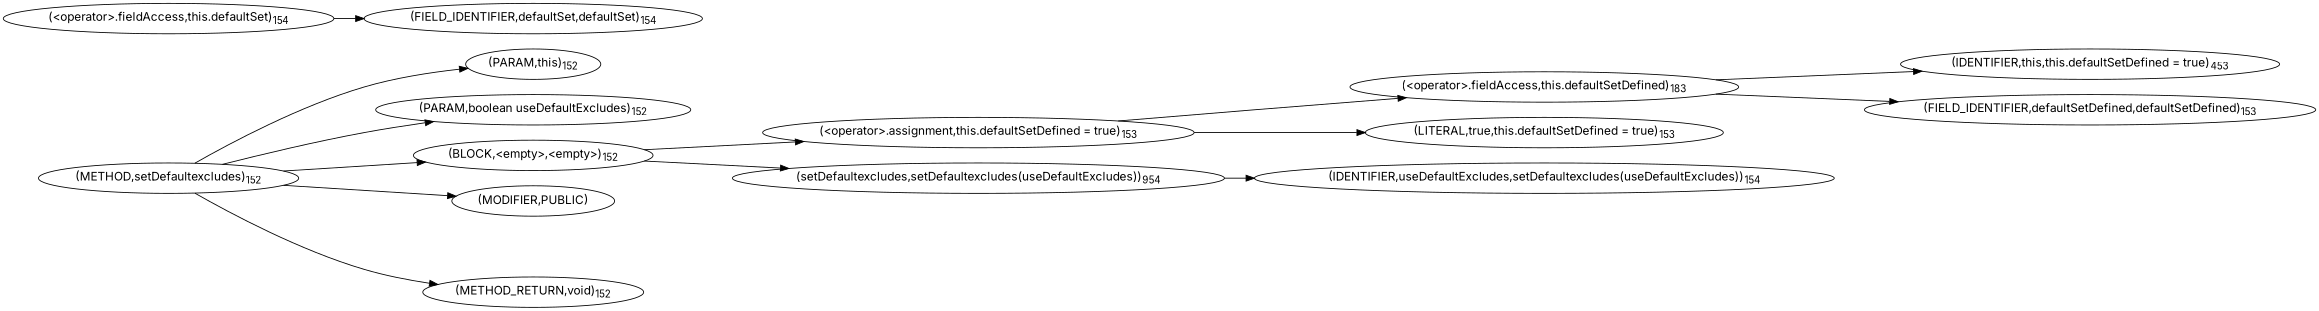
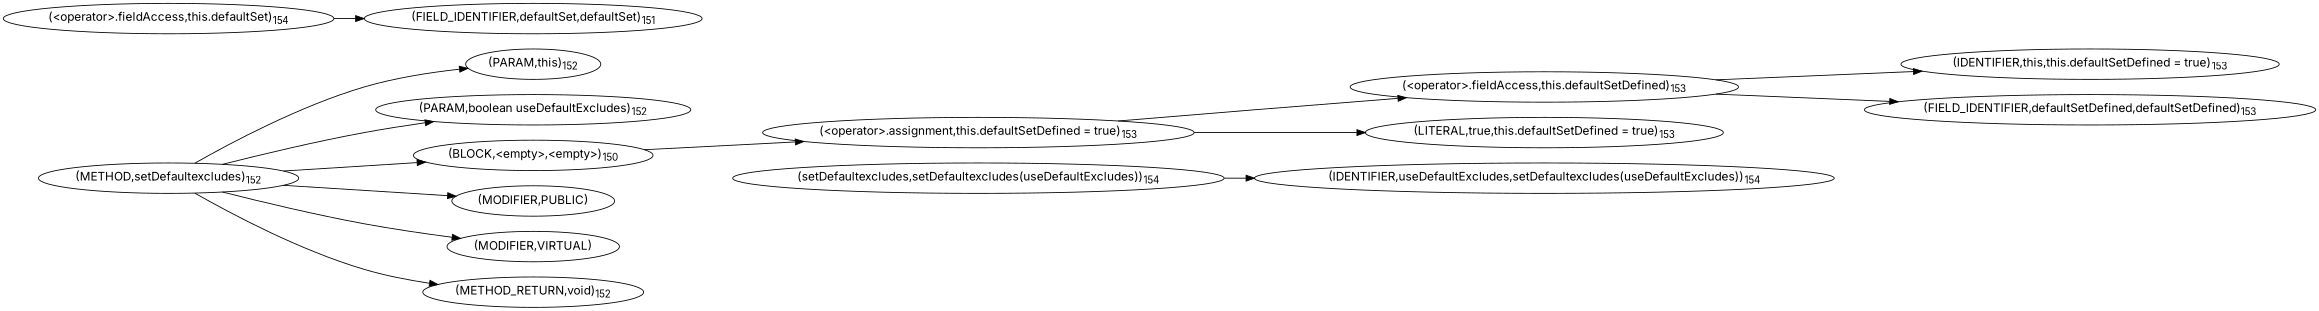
node "(FIELD_IDENTIFIER,defaultSet,defaultSet)": text "154" -> "151"
node "(IDENTIFIER,this,this.defaultSetDefined = true)": text "453" -> "153"
node "(<operator>.fieldAccess,this.defaultSetDefined)": text "183" -> "153"
node "(BLOCK,<empty>,<empty>)": text "152" -> "150"
edge "(BLOCK,<empty>,<empty>)" -> "(setDefaultexcludes,setDefaultexcludes(useDefaultExcludes))": removed
node "(setDefaultexcludes,setDefaultexcludes(useDefaultExcludes))": text "954" -> "154"
node "(MODIFIER,VIRTUAL)": added
